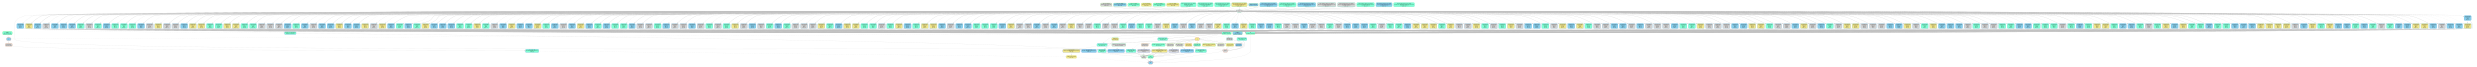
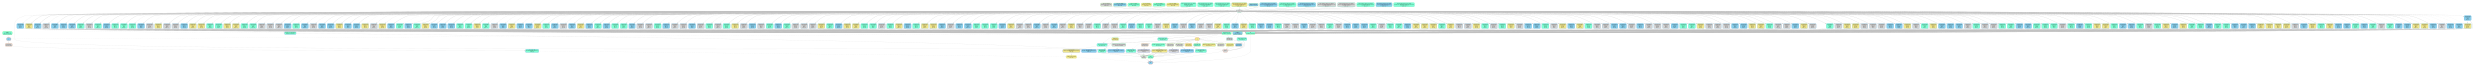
node "run_continental offshore: 10 roof: 40 util: 20 wind: 30": removed
